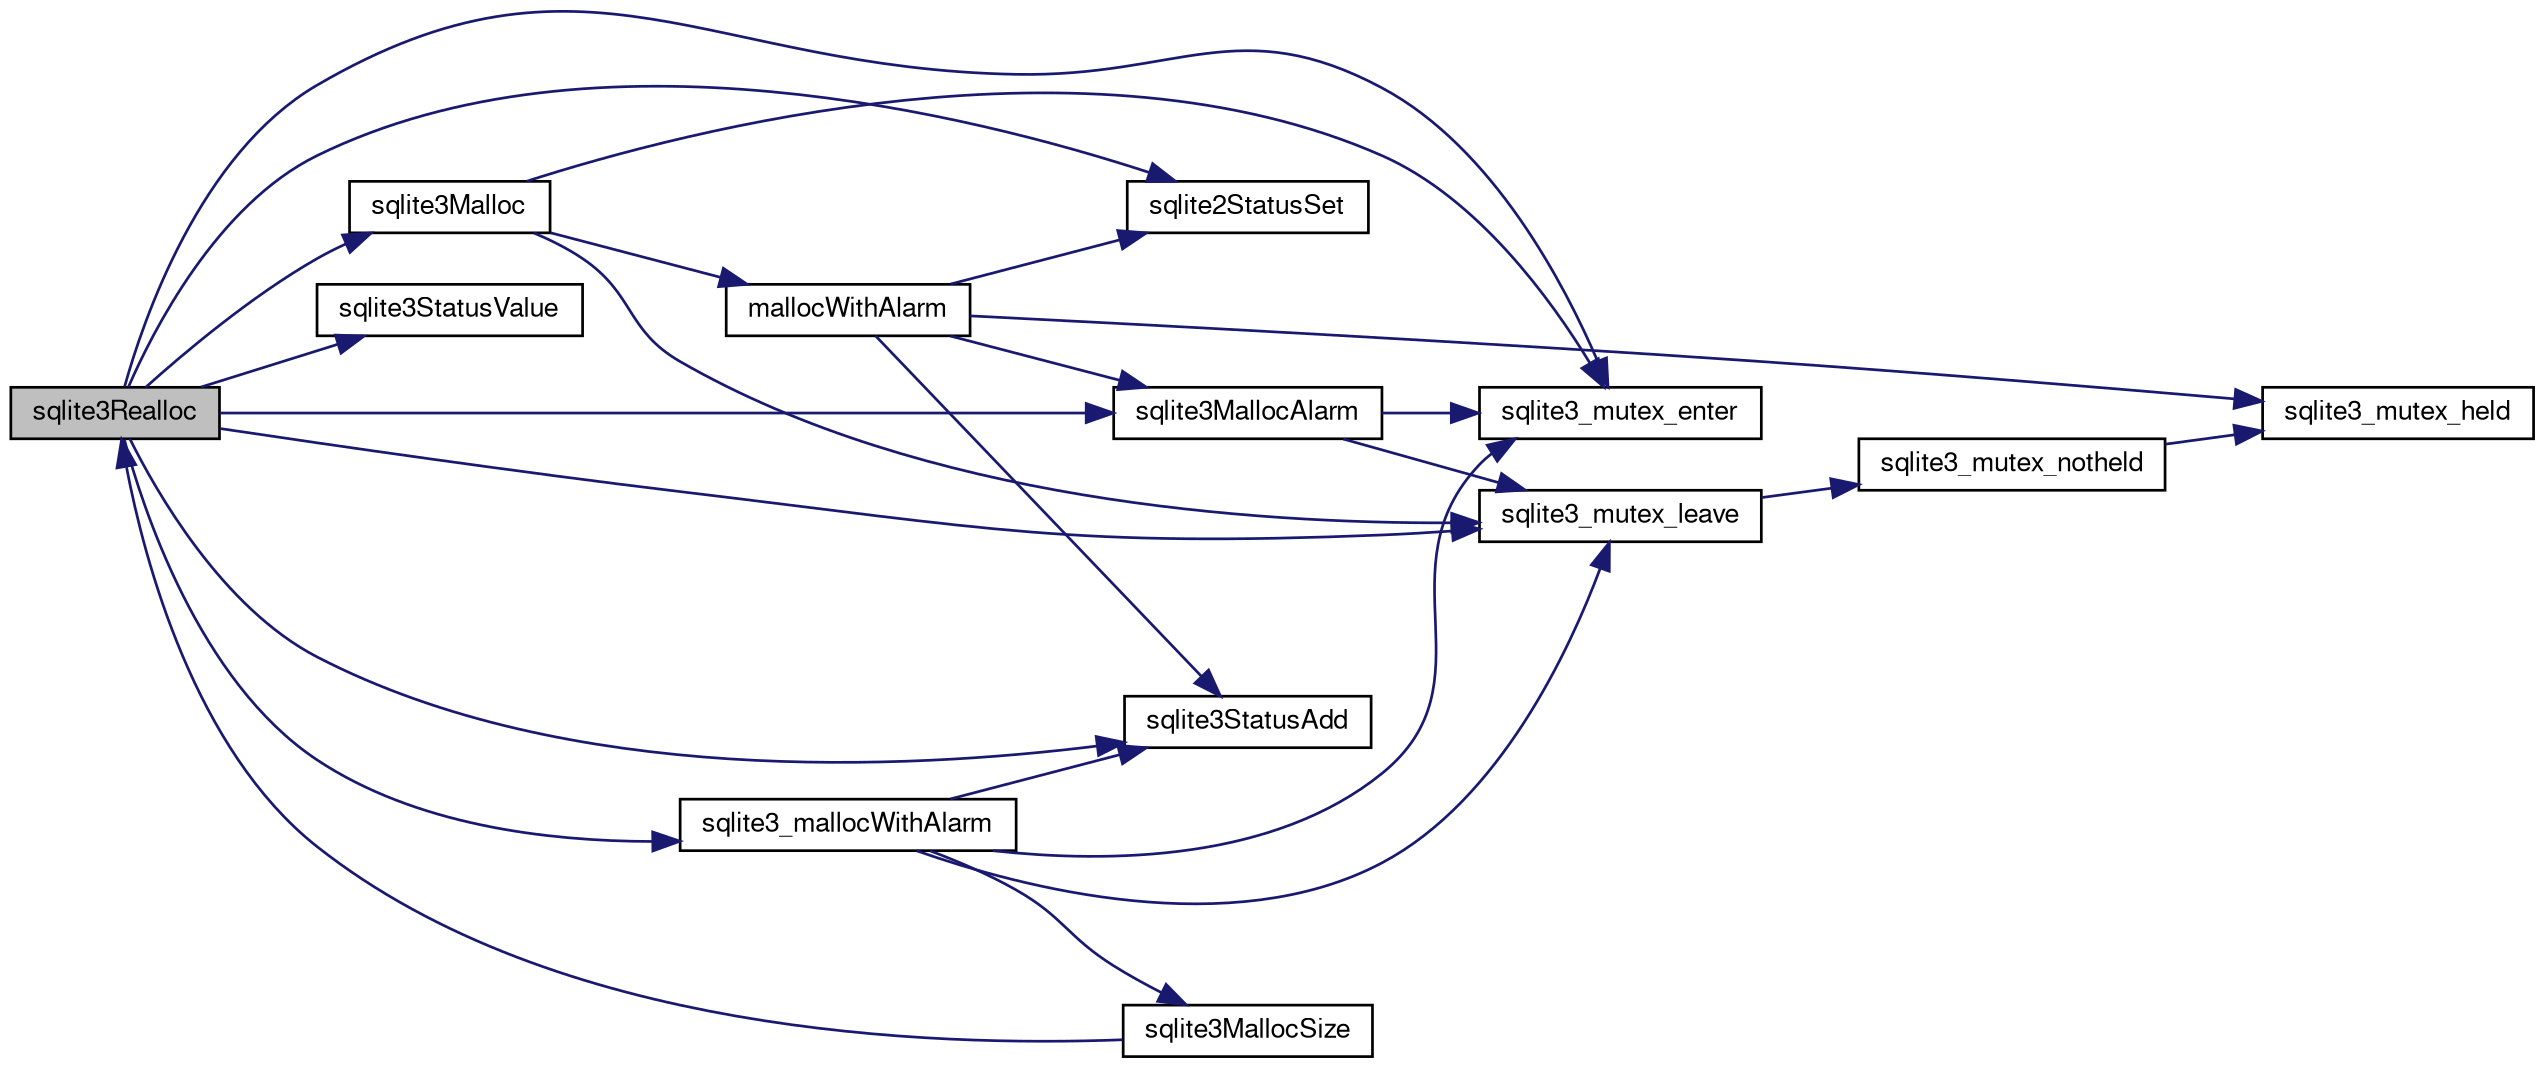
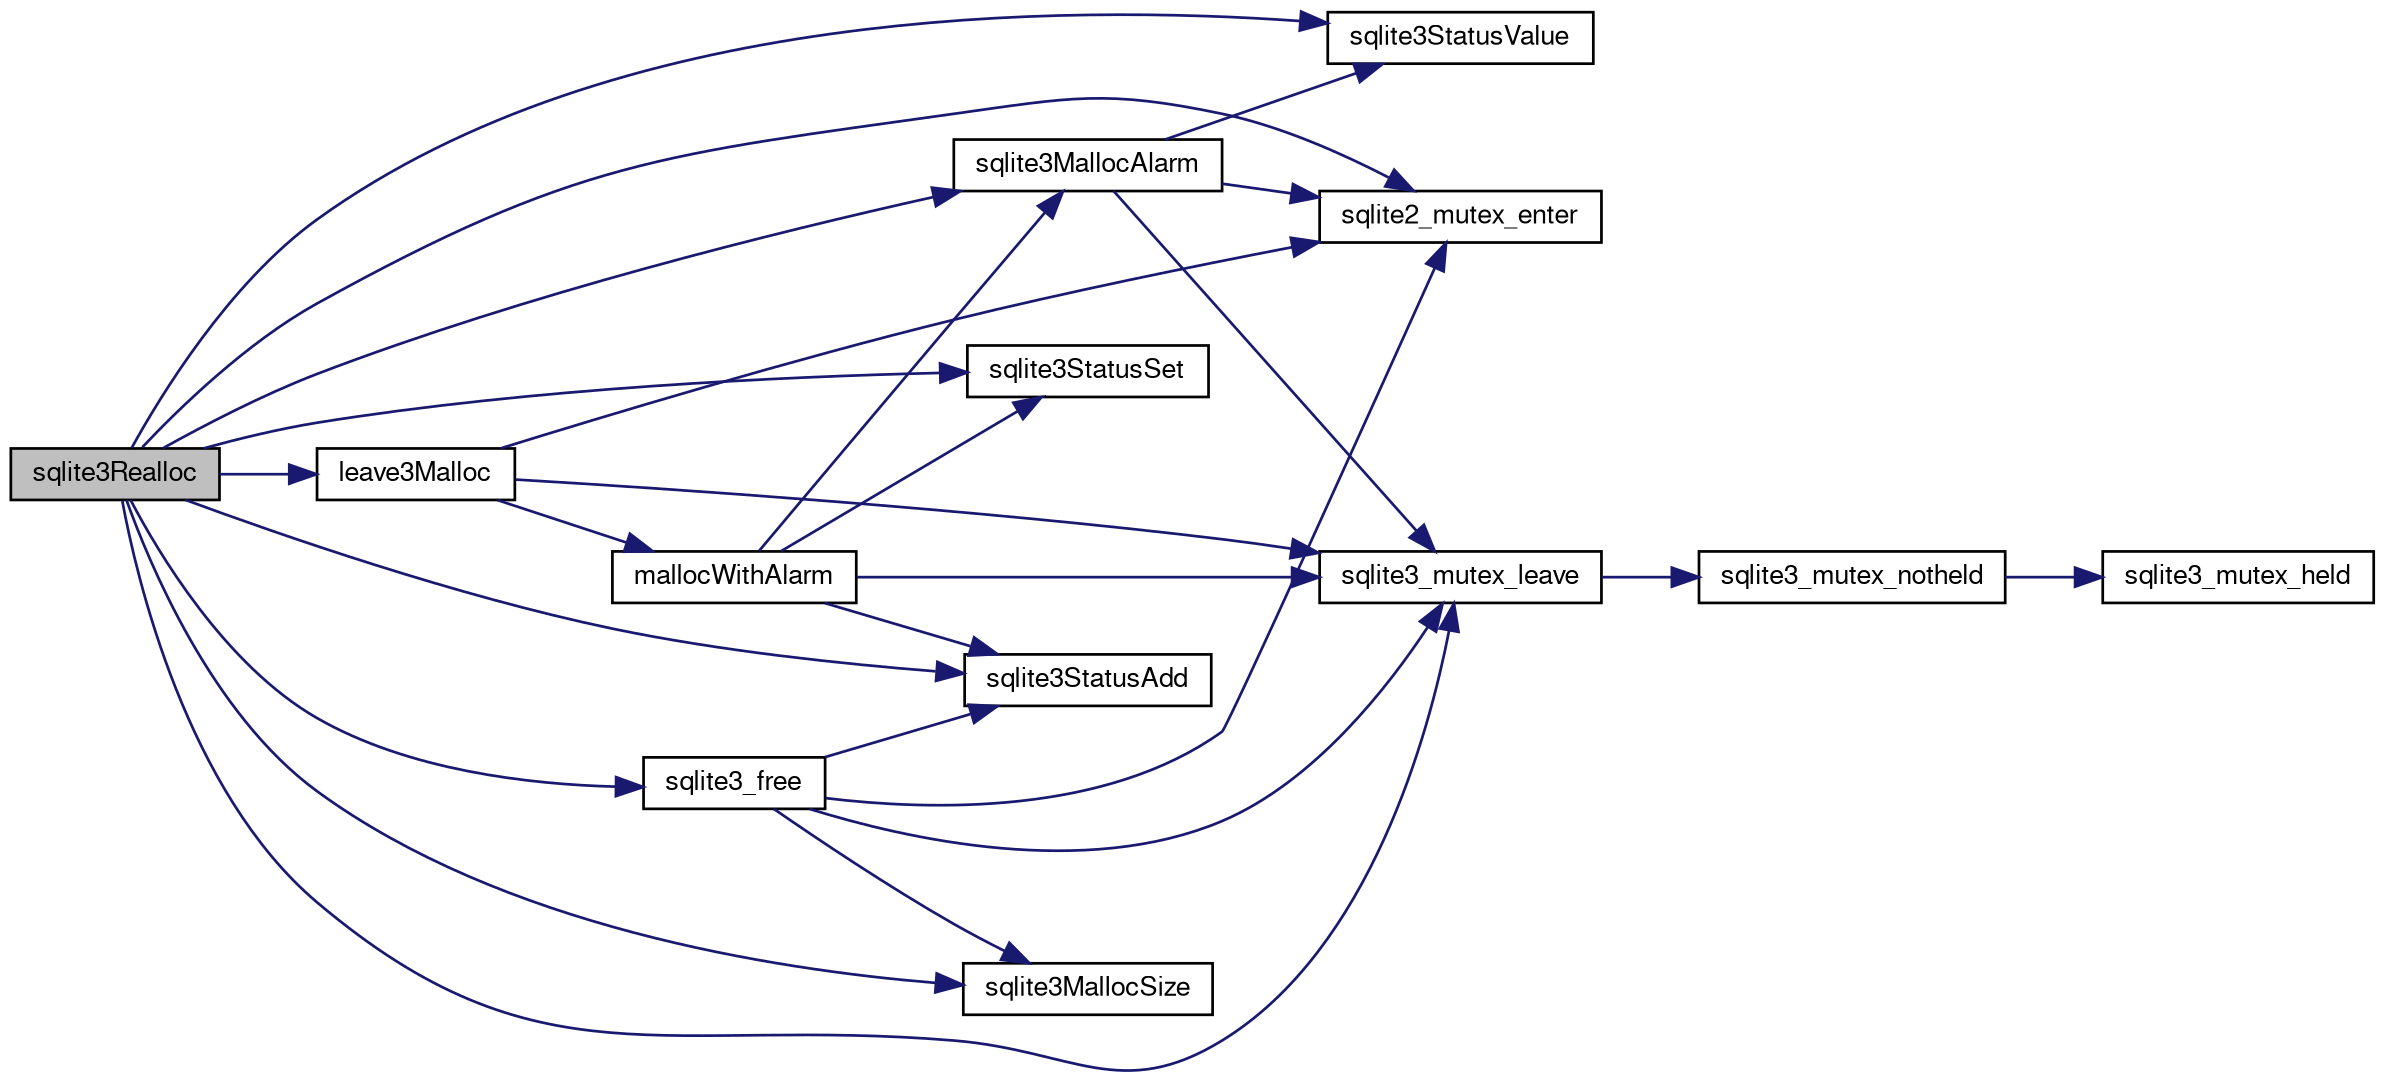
edge "sqlite3MallocAlarm" -> "sqlite3StatusValue": added
node "sqlite3Malloc": label "sqlite3Malloc" -> "leave3Malloc"
node "sqlite2StatusSet": label "sqlite2StatusSet" -> "sqlite3StatusSet"
edge "mallocWithAlarm" -> "sqlite3_mutex_held": now "mallocWithAlarm" -> "sqlite3_mutex_leave"
node "sqlite3_mutex_enter": label "sqlite3_mutex_enter" -> "sqlite2_mutex_enter"
node "sqlite3_mallocWithAlarm": label "sqlite3_mallocWithAlarm" -> "sqlite3_free"
edge "sqlite3MallocSize" -> "sqlite3Realloc": reversed
